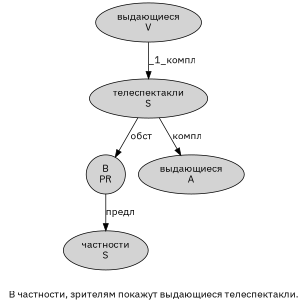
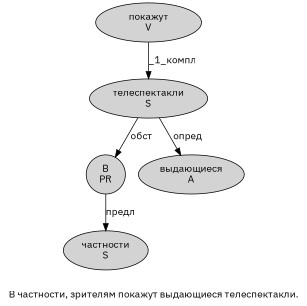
node "выдающиеся V": label "выдающиеся V" -> "покажут V"
edge "телеспектакли S" -> "выдающиеся A": label "компл" -> "опред"
